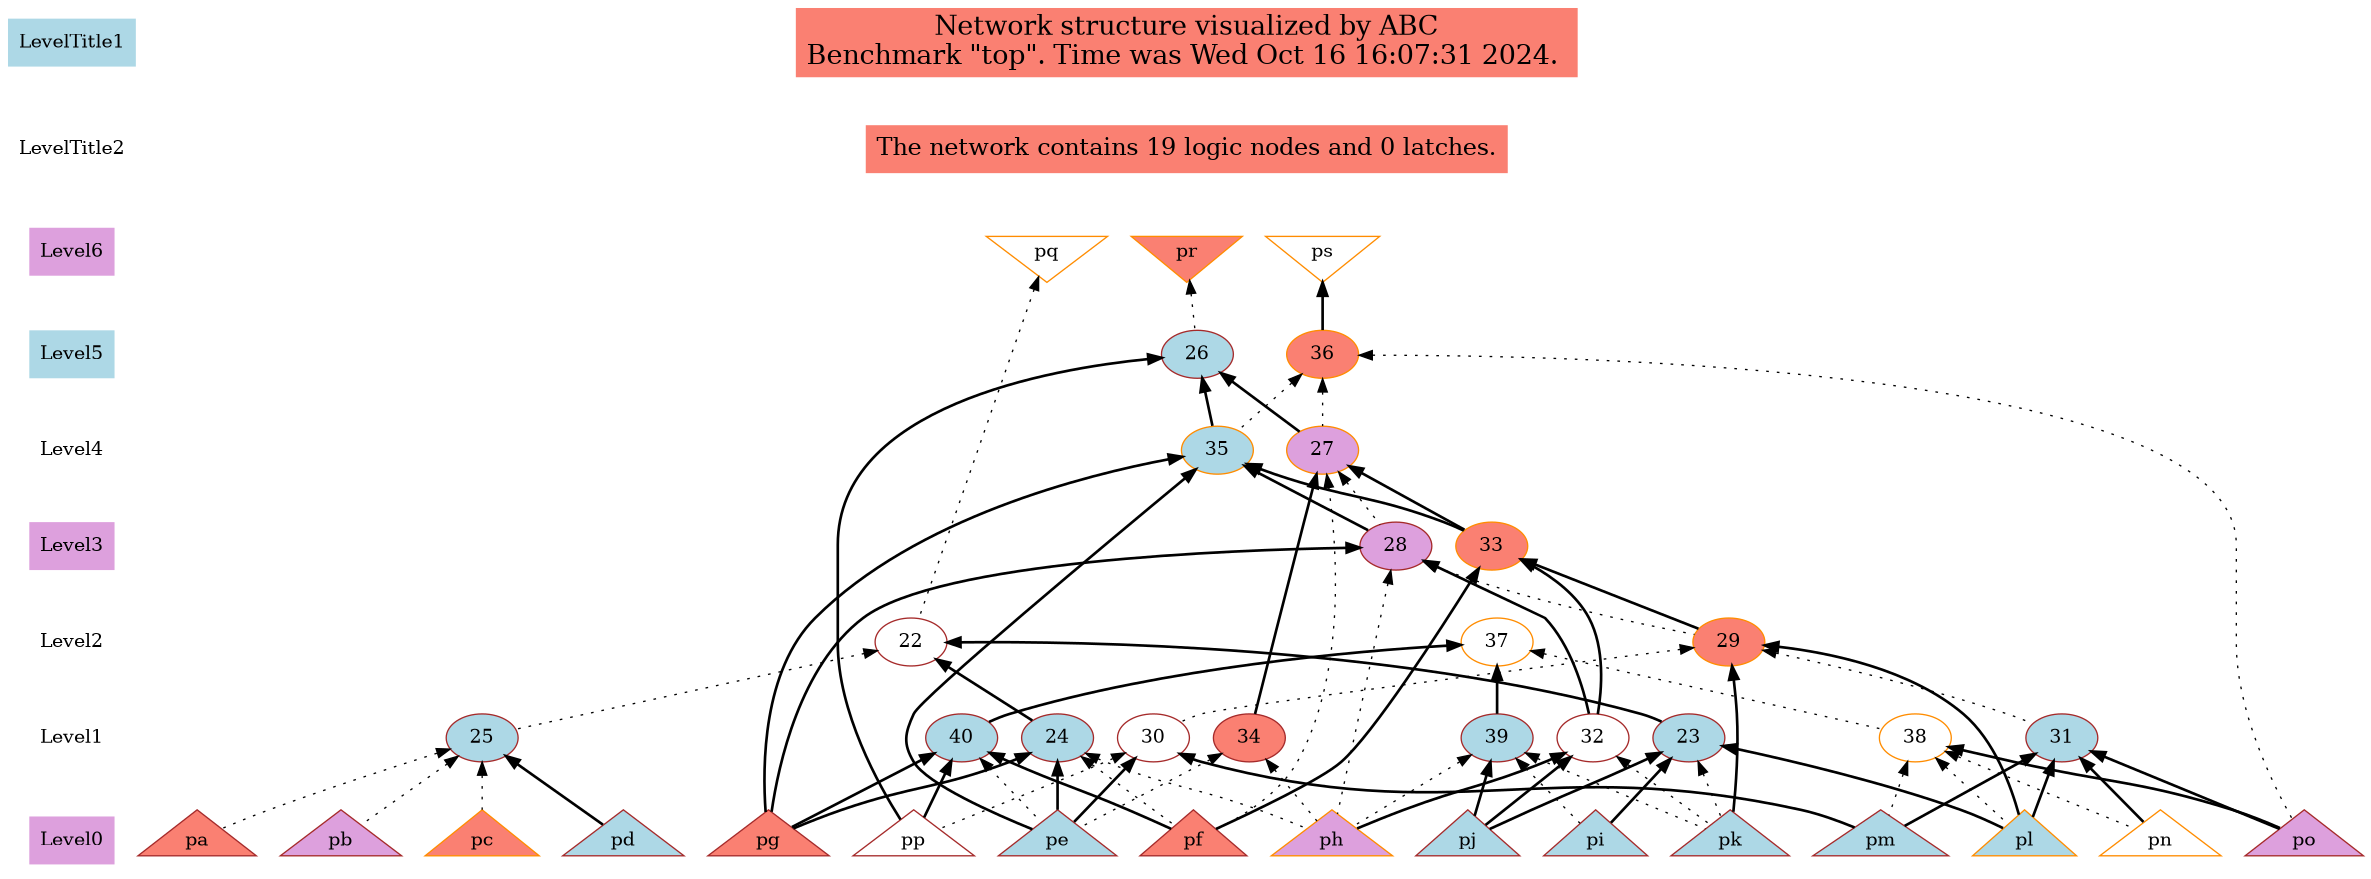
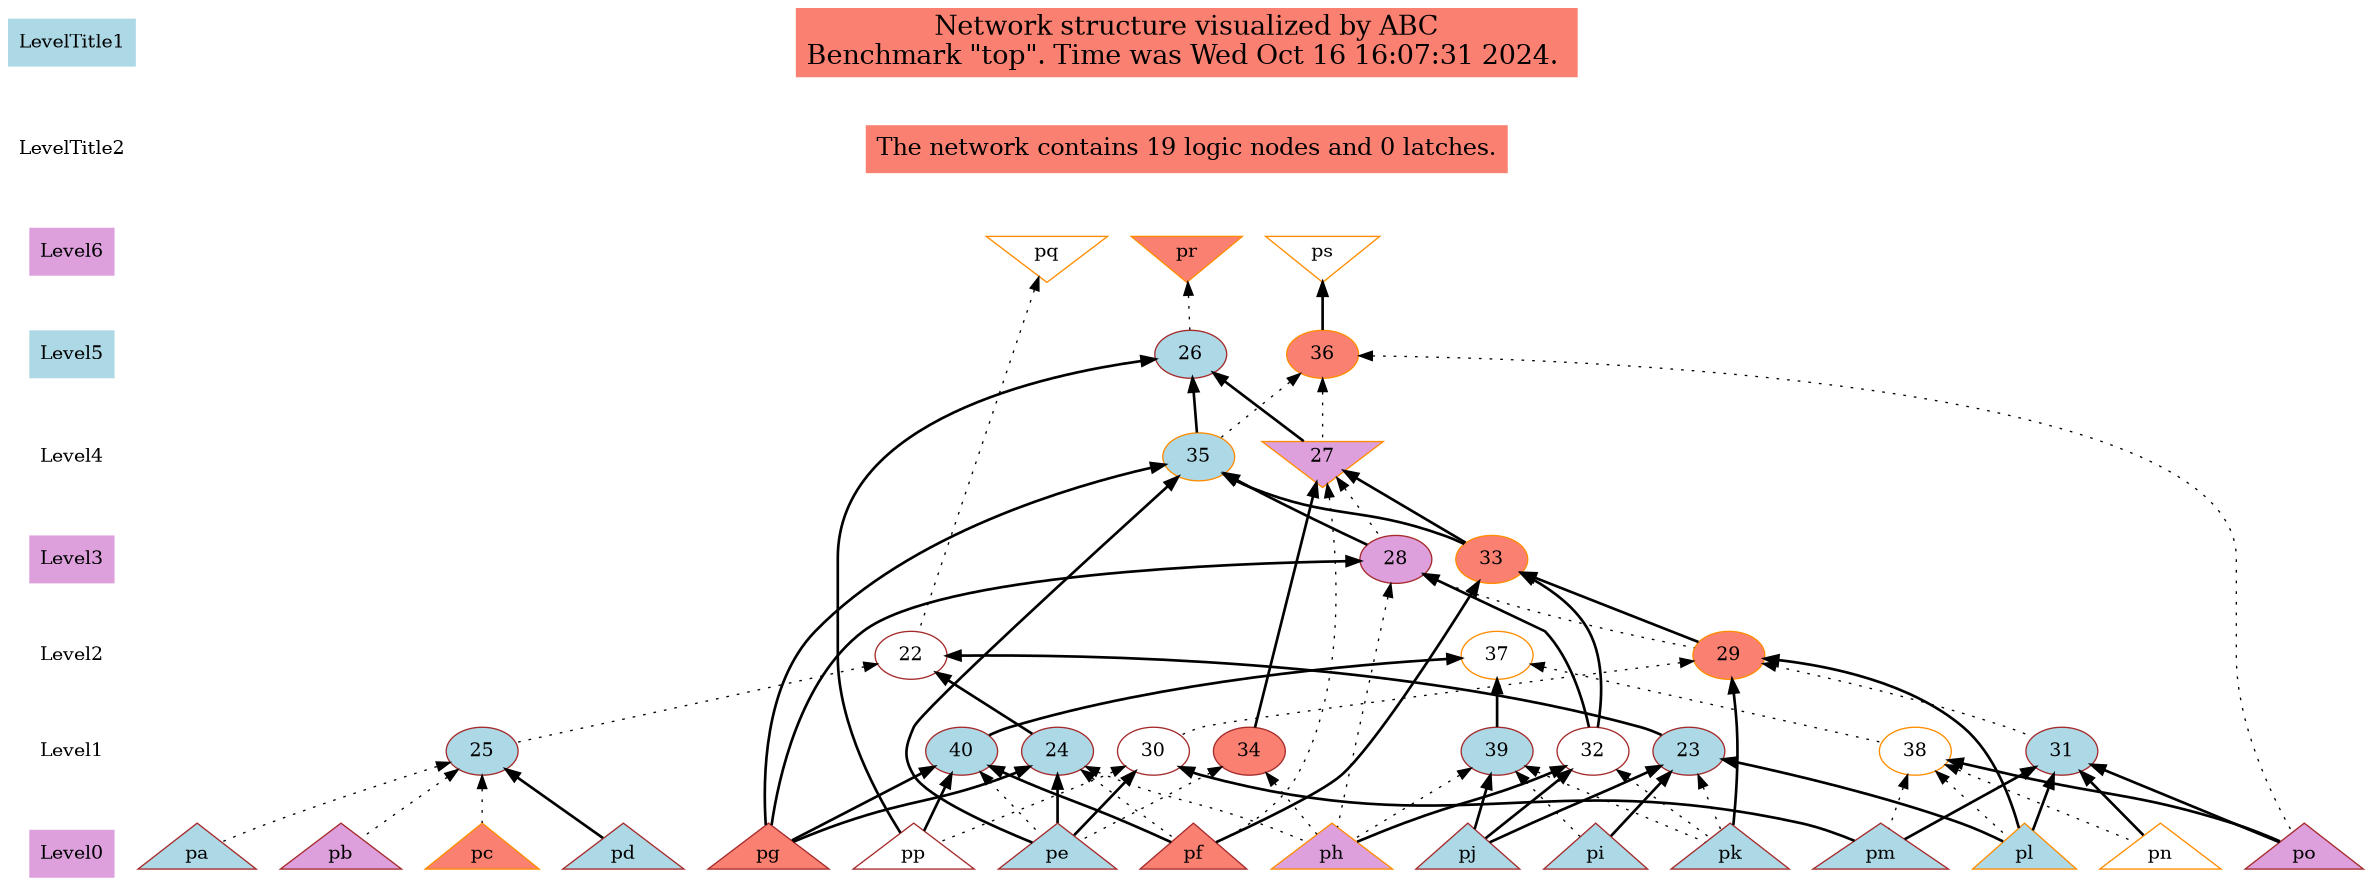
node "27": shape ellipse -> invtriangle
node "pa": fillcolor salmon -> lightblue
